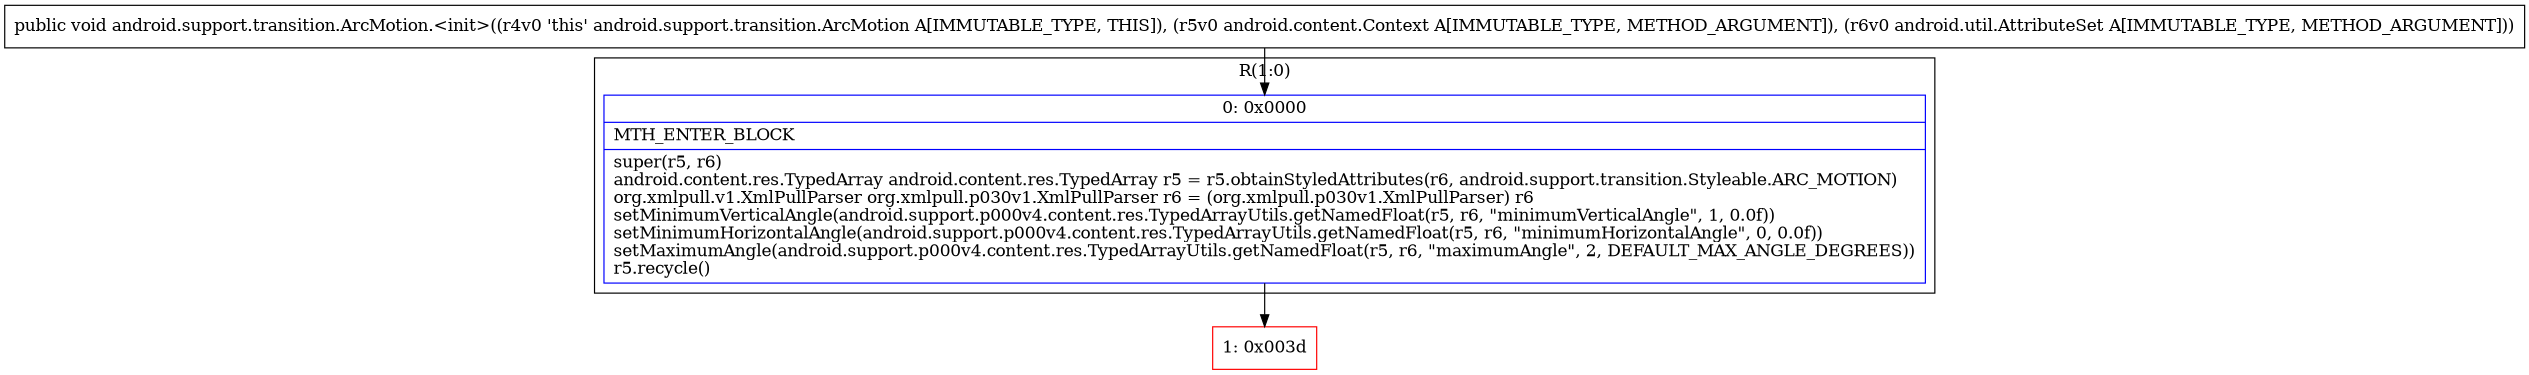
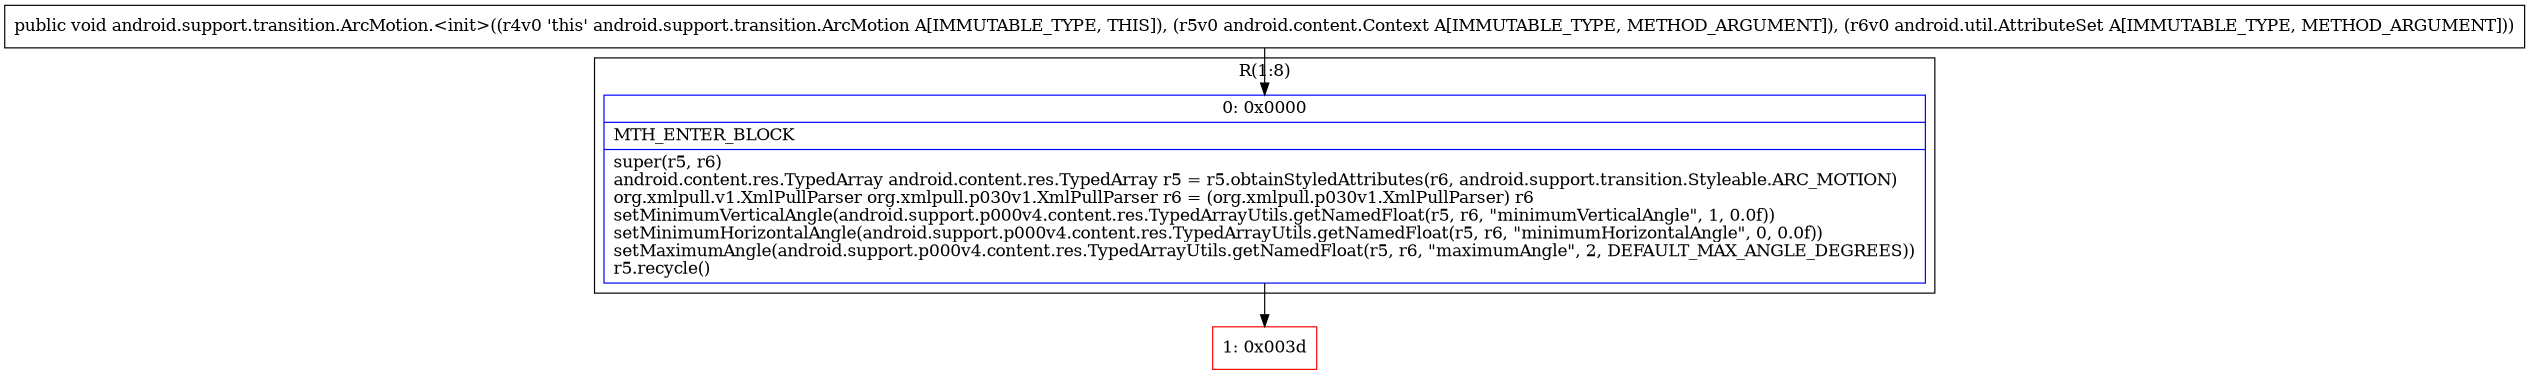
cluster "R(1:0)": label "R(1:0)" -> "R(1:8)"
